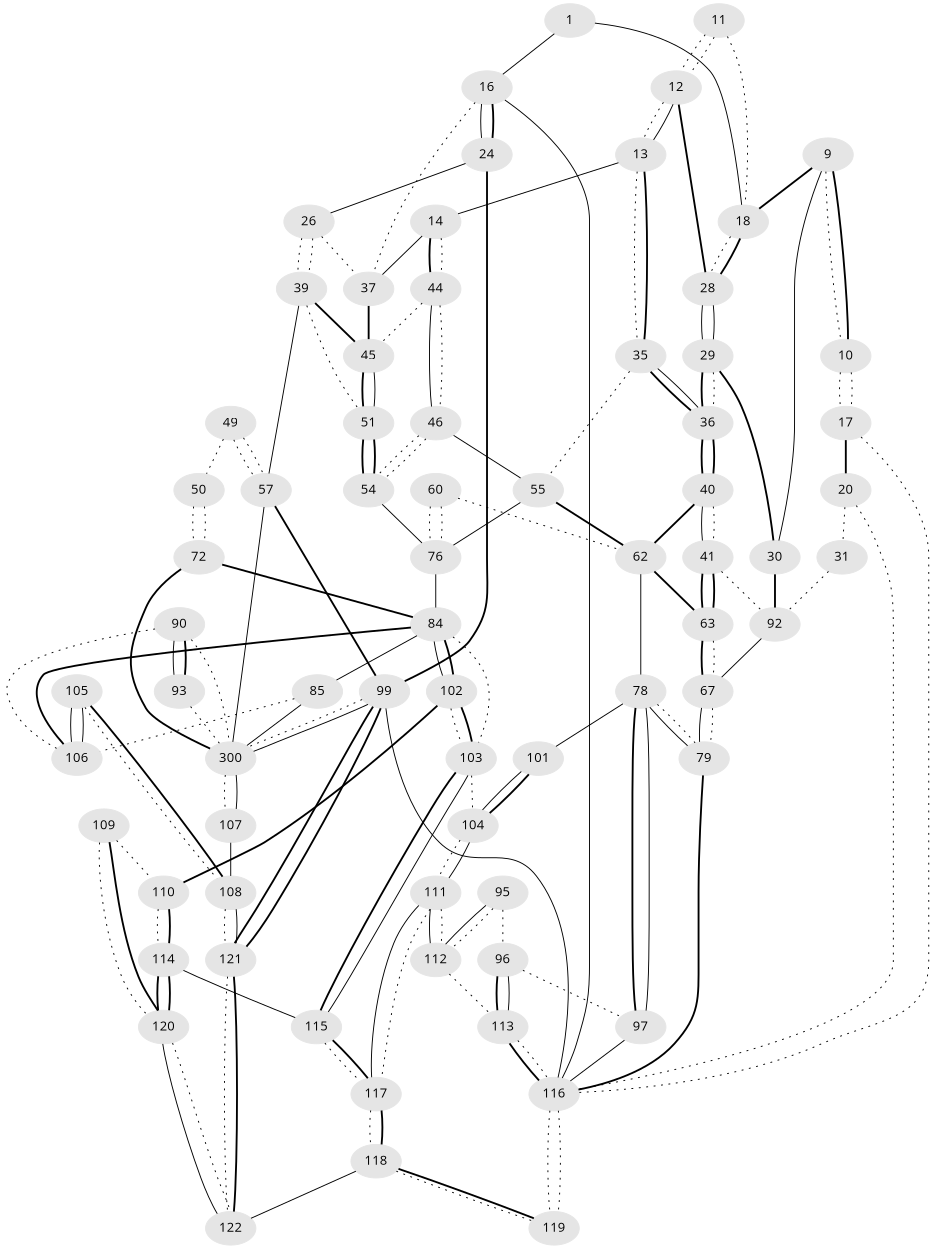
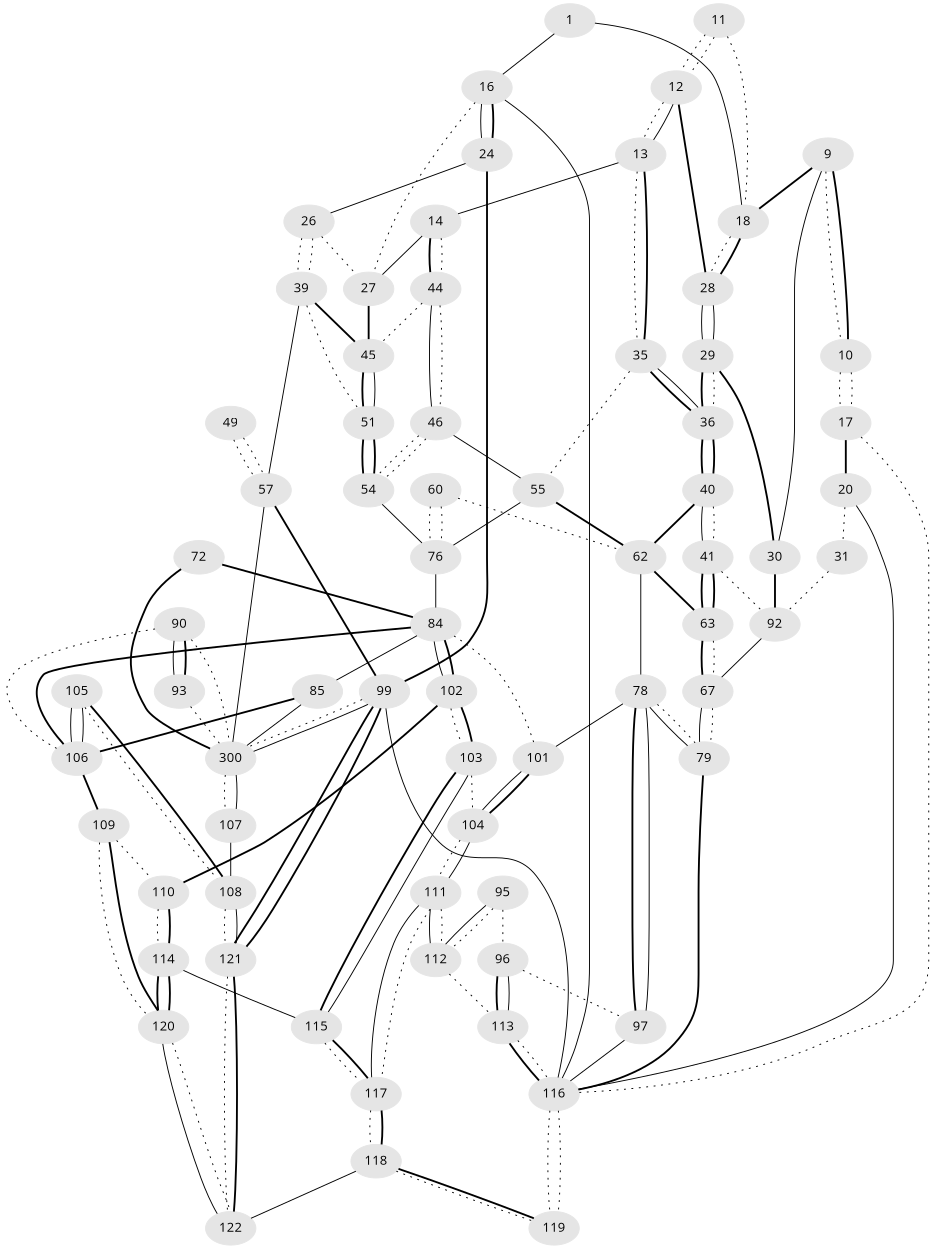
node "37": label "37" -> "27"
node "50": removed
edge "84" -- "103": now "84" -- "101"
edge "85" -- "106": style dotted -> bold
edge "106" -- "109": added
edge "20" -- "116": style dotted -> solid
